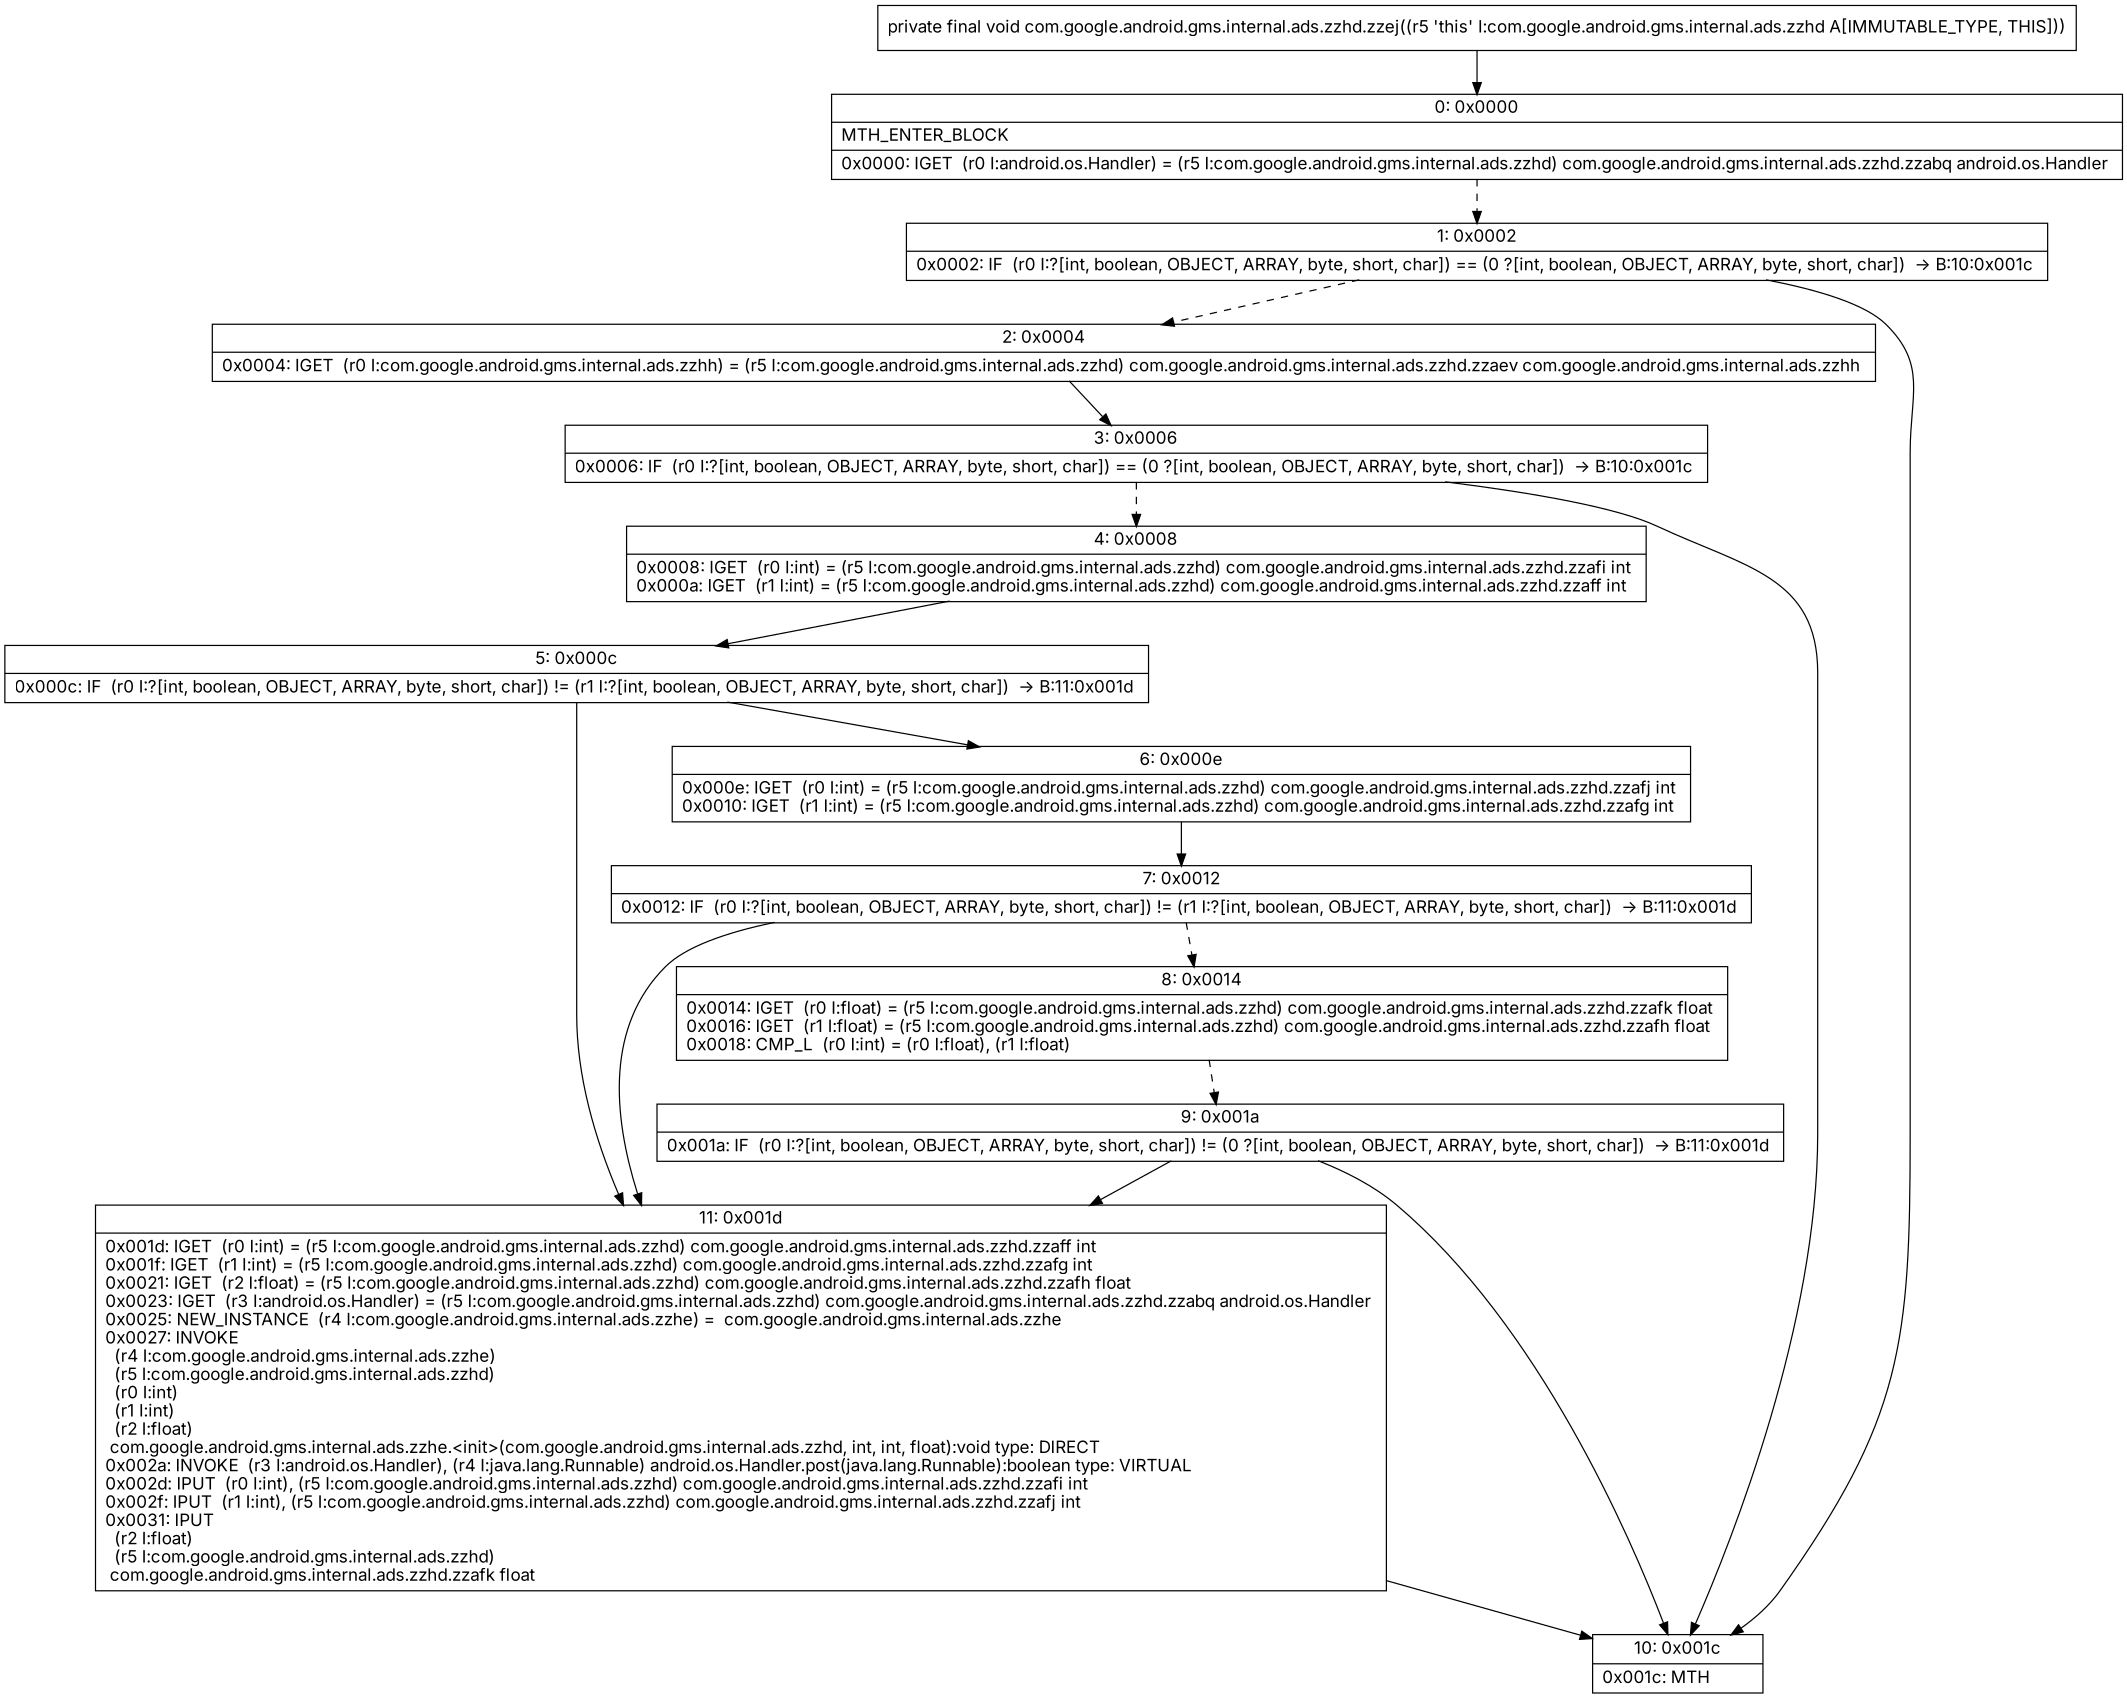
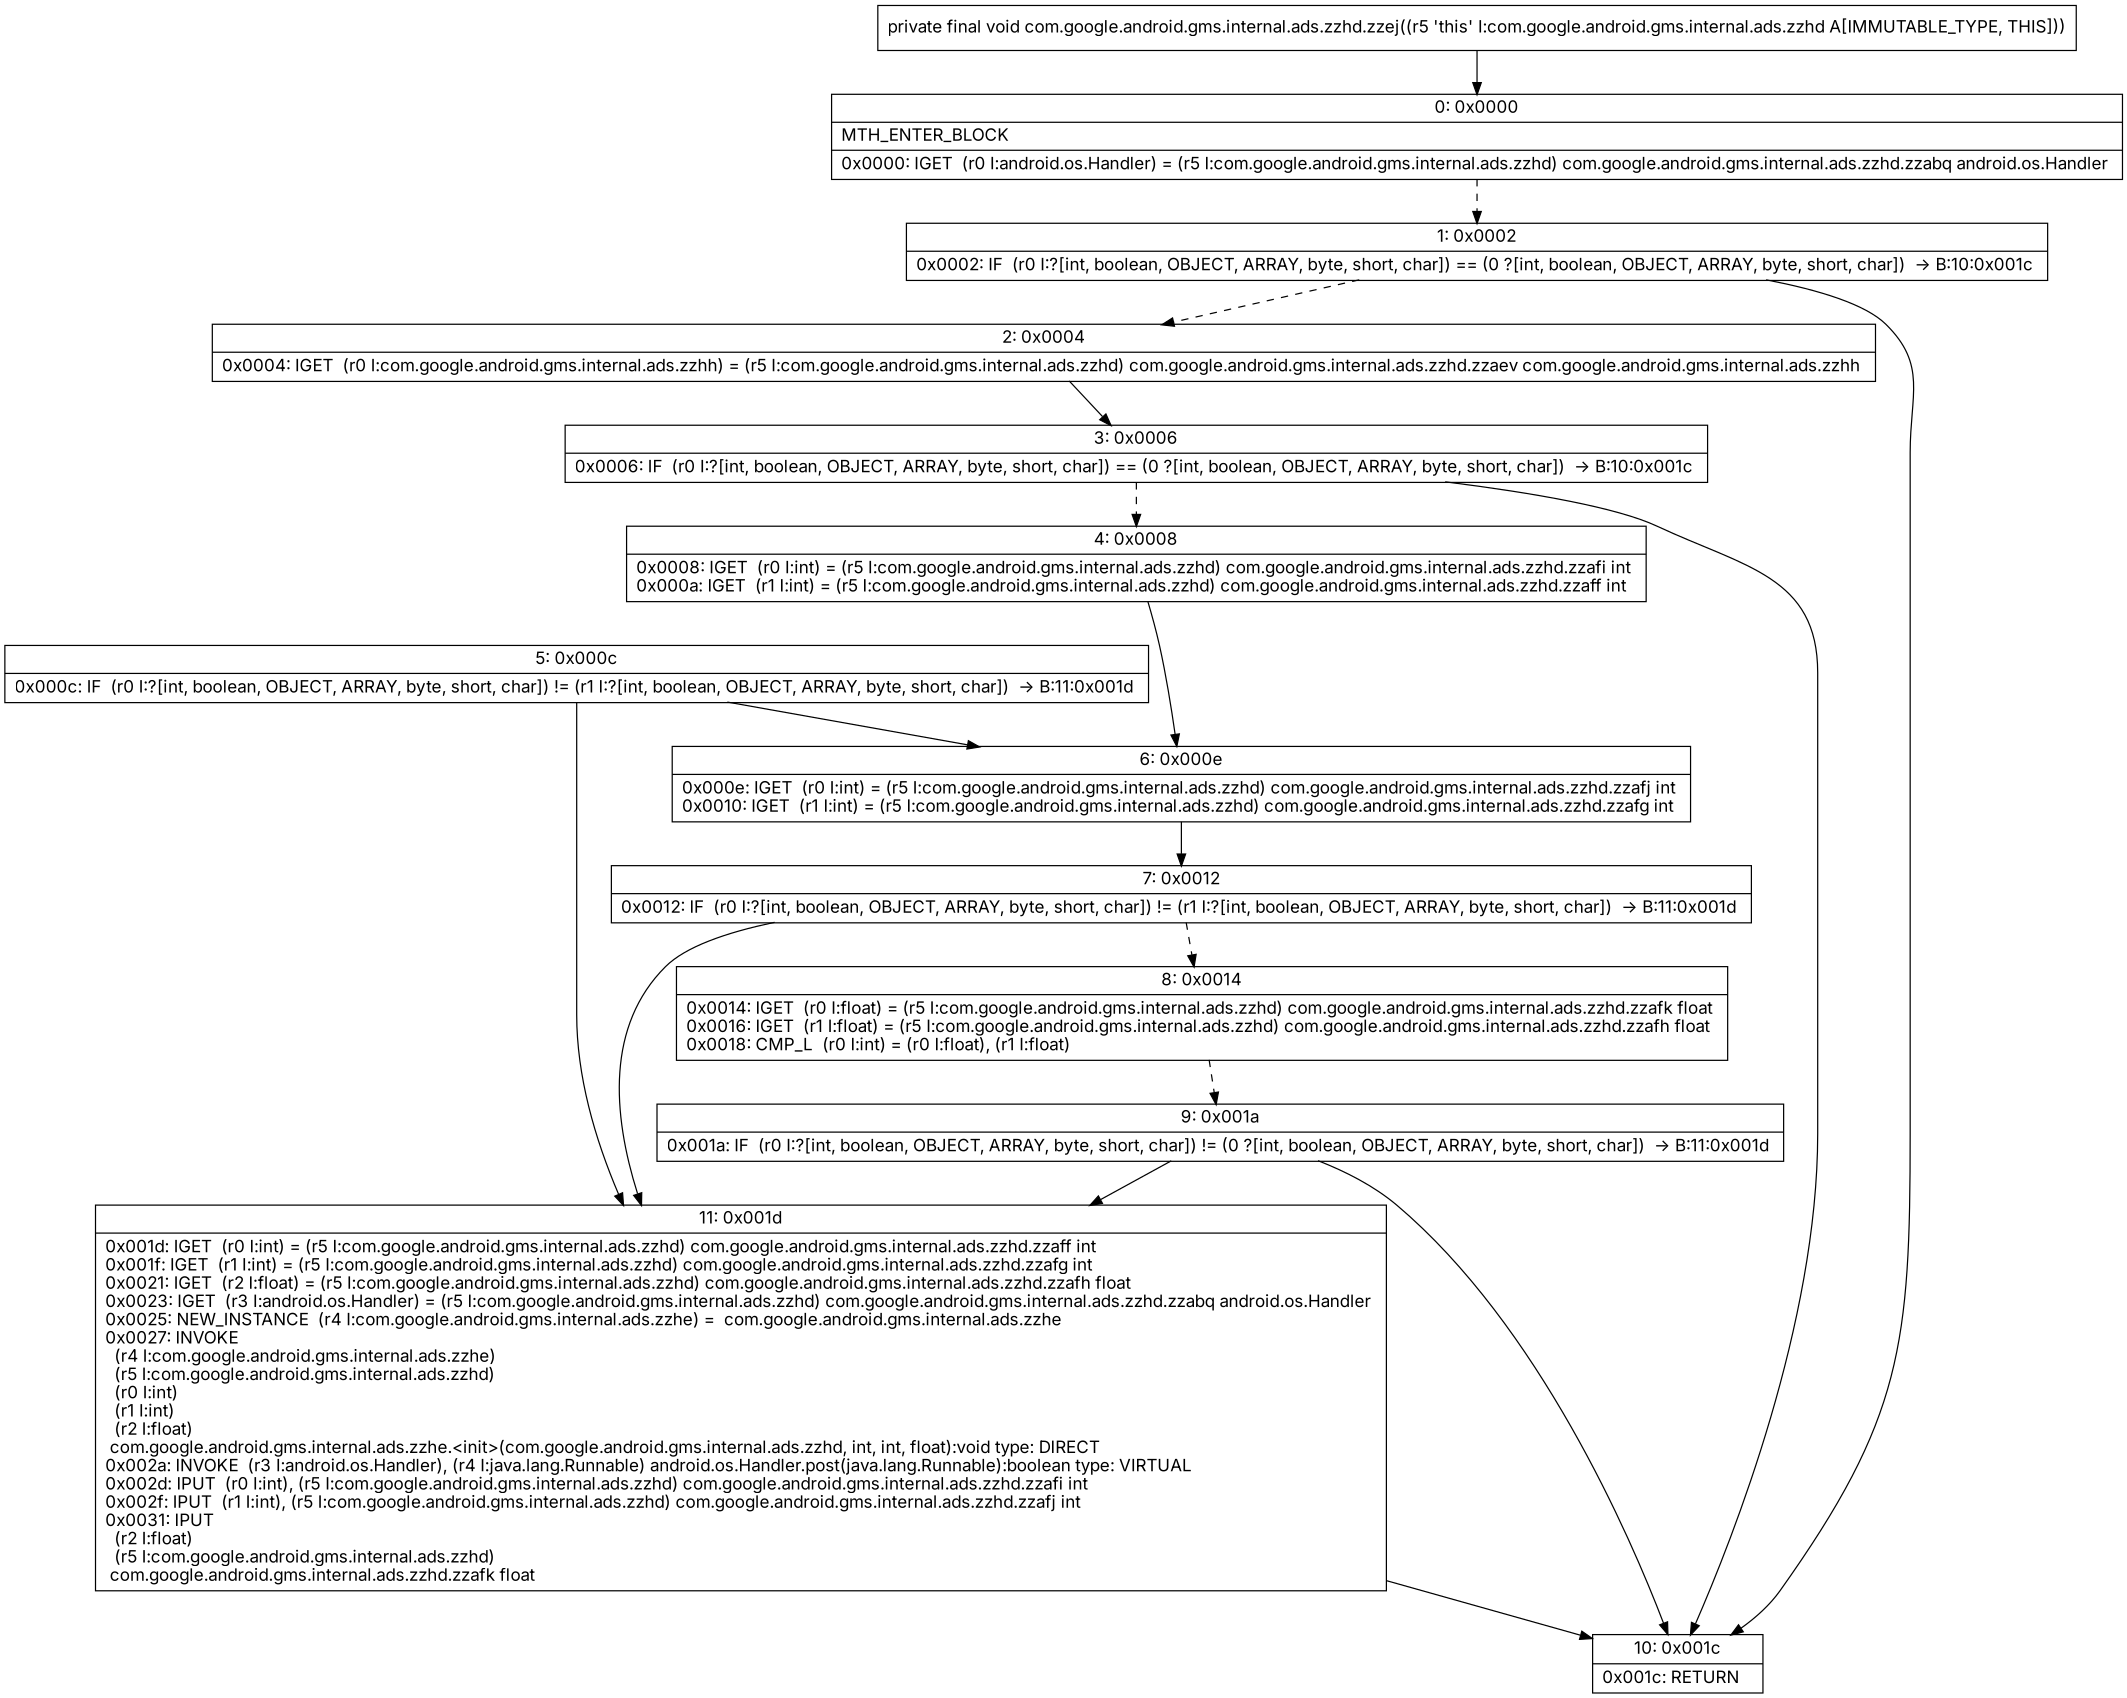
edge "4: 0x0008" -> "5: 0x000c": now "4: 0x0008" -> "6: 0x000e"
node "10: 0x001c": text "0x001c: MTH" -> "0x001c: RETURN"
